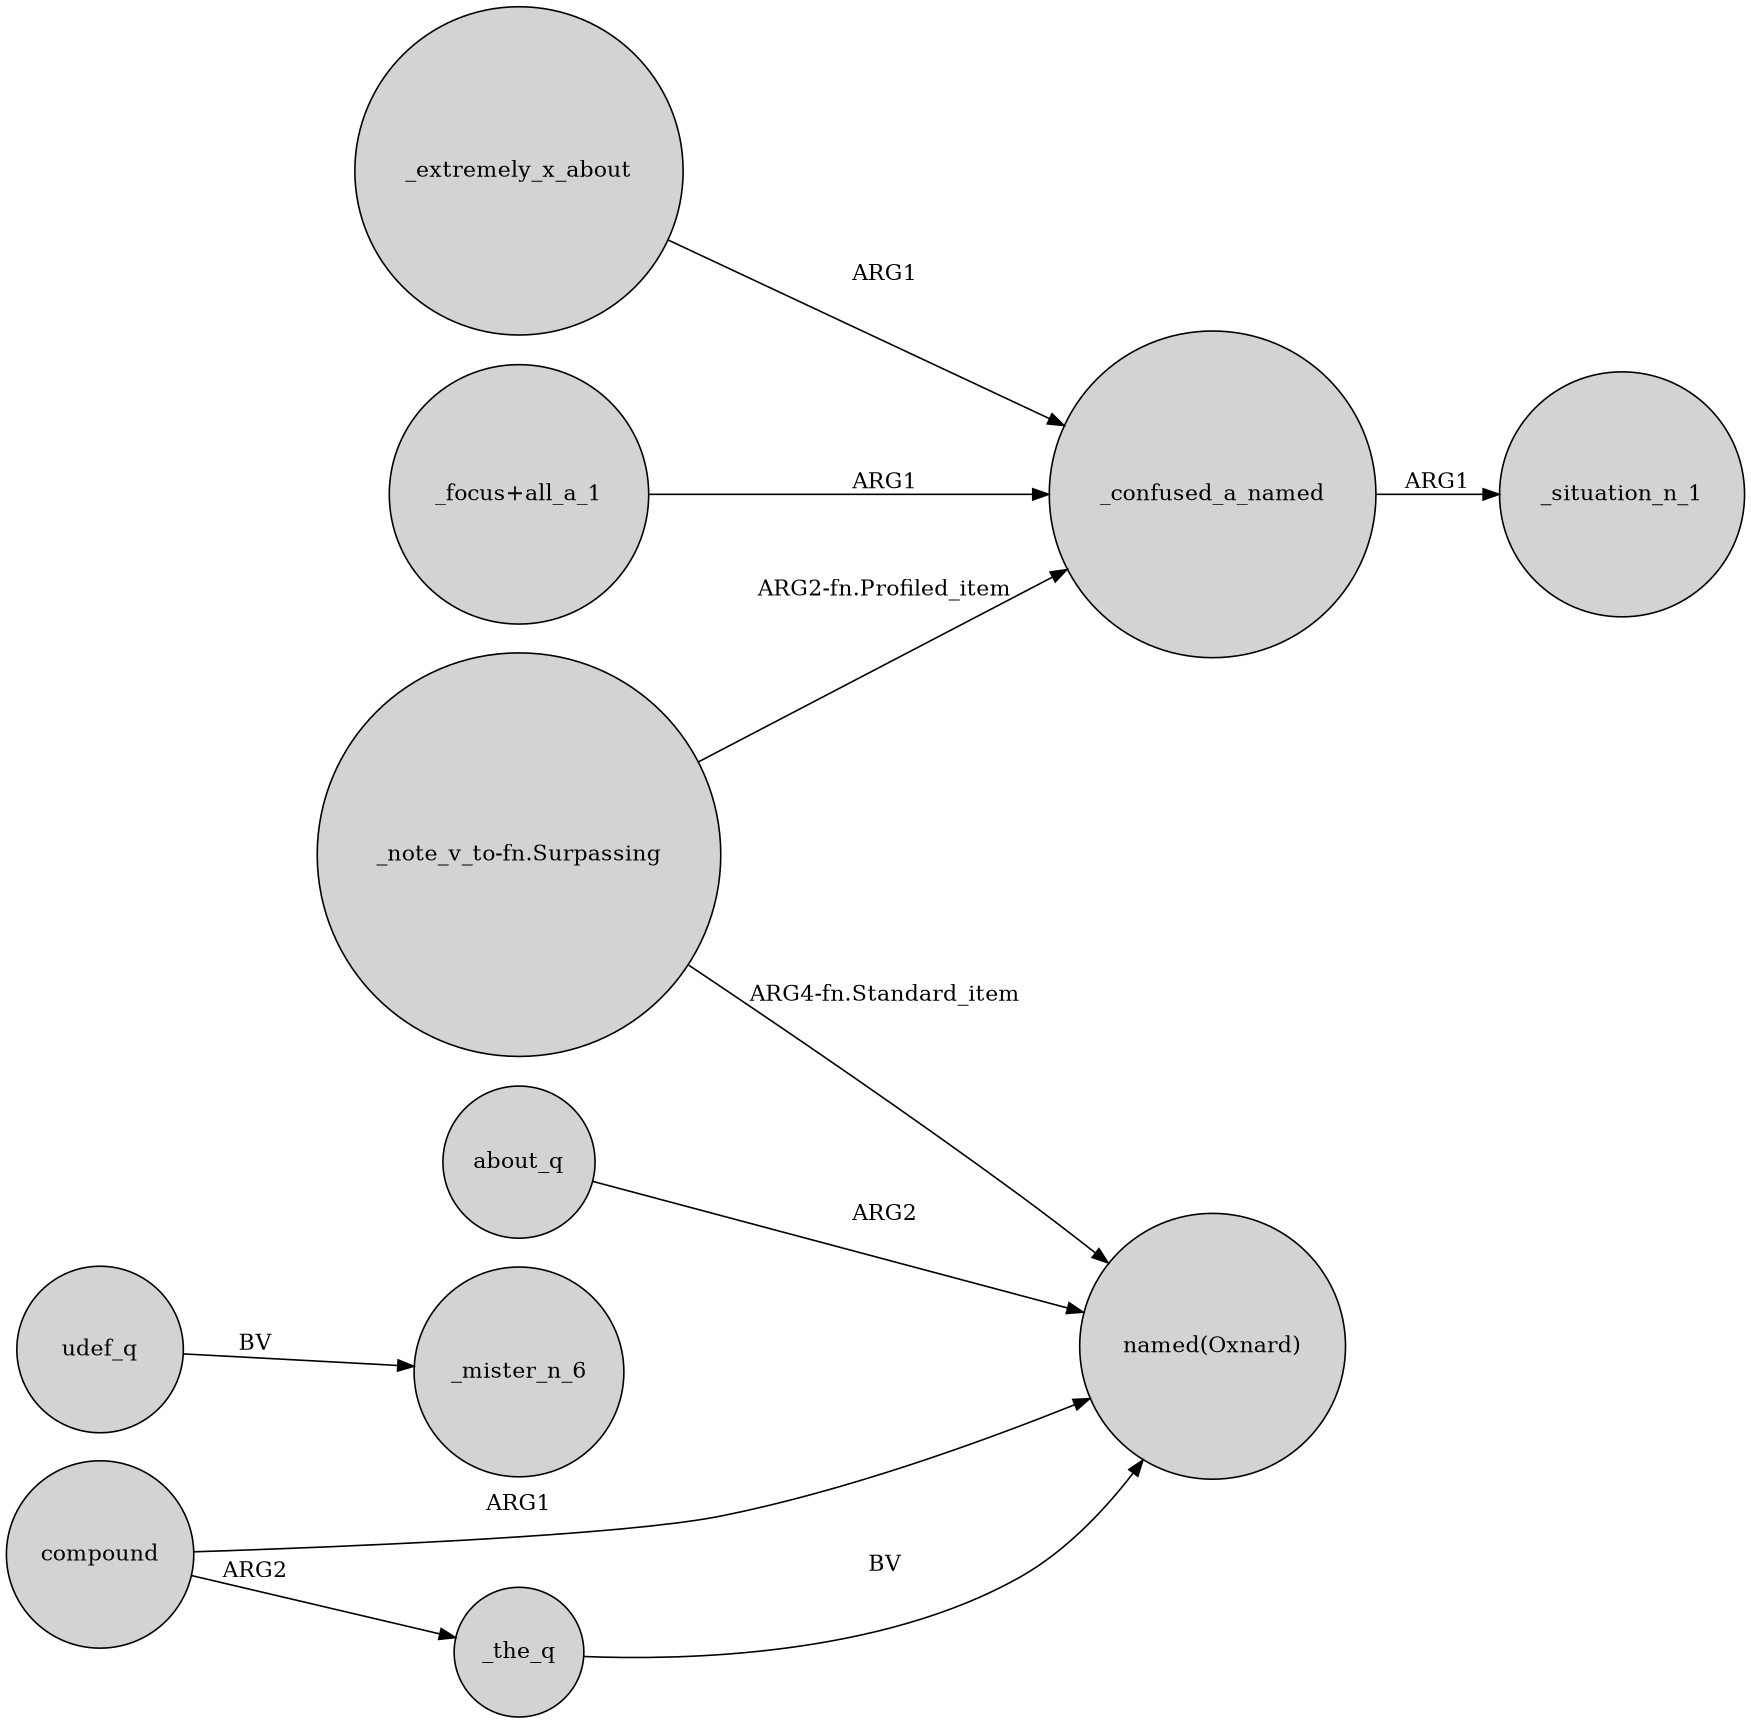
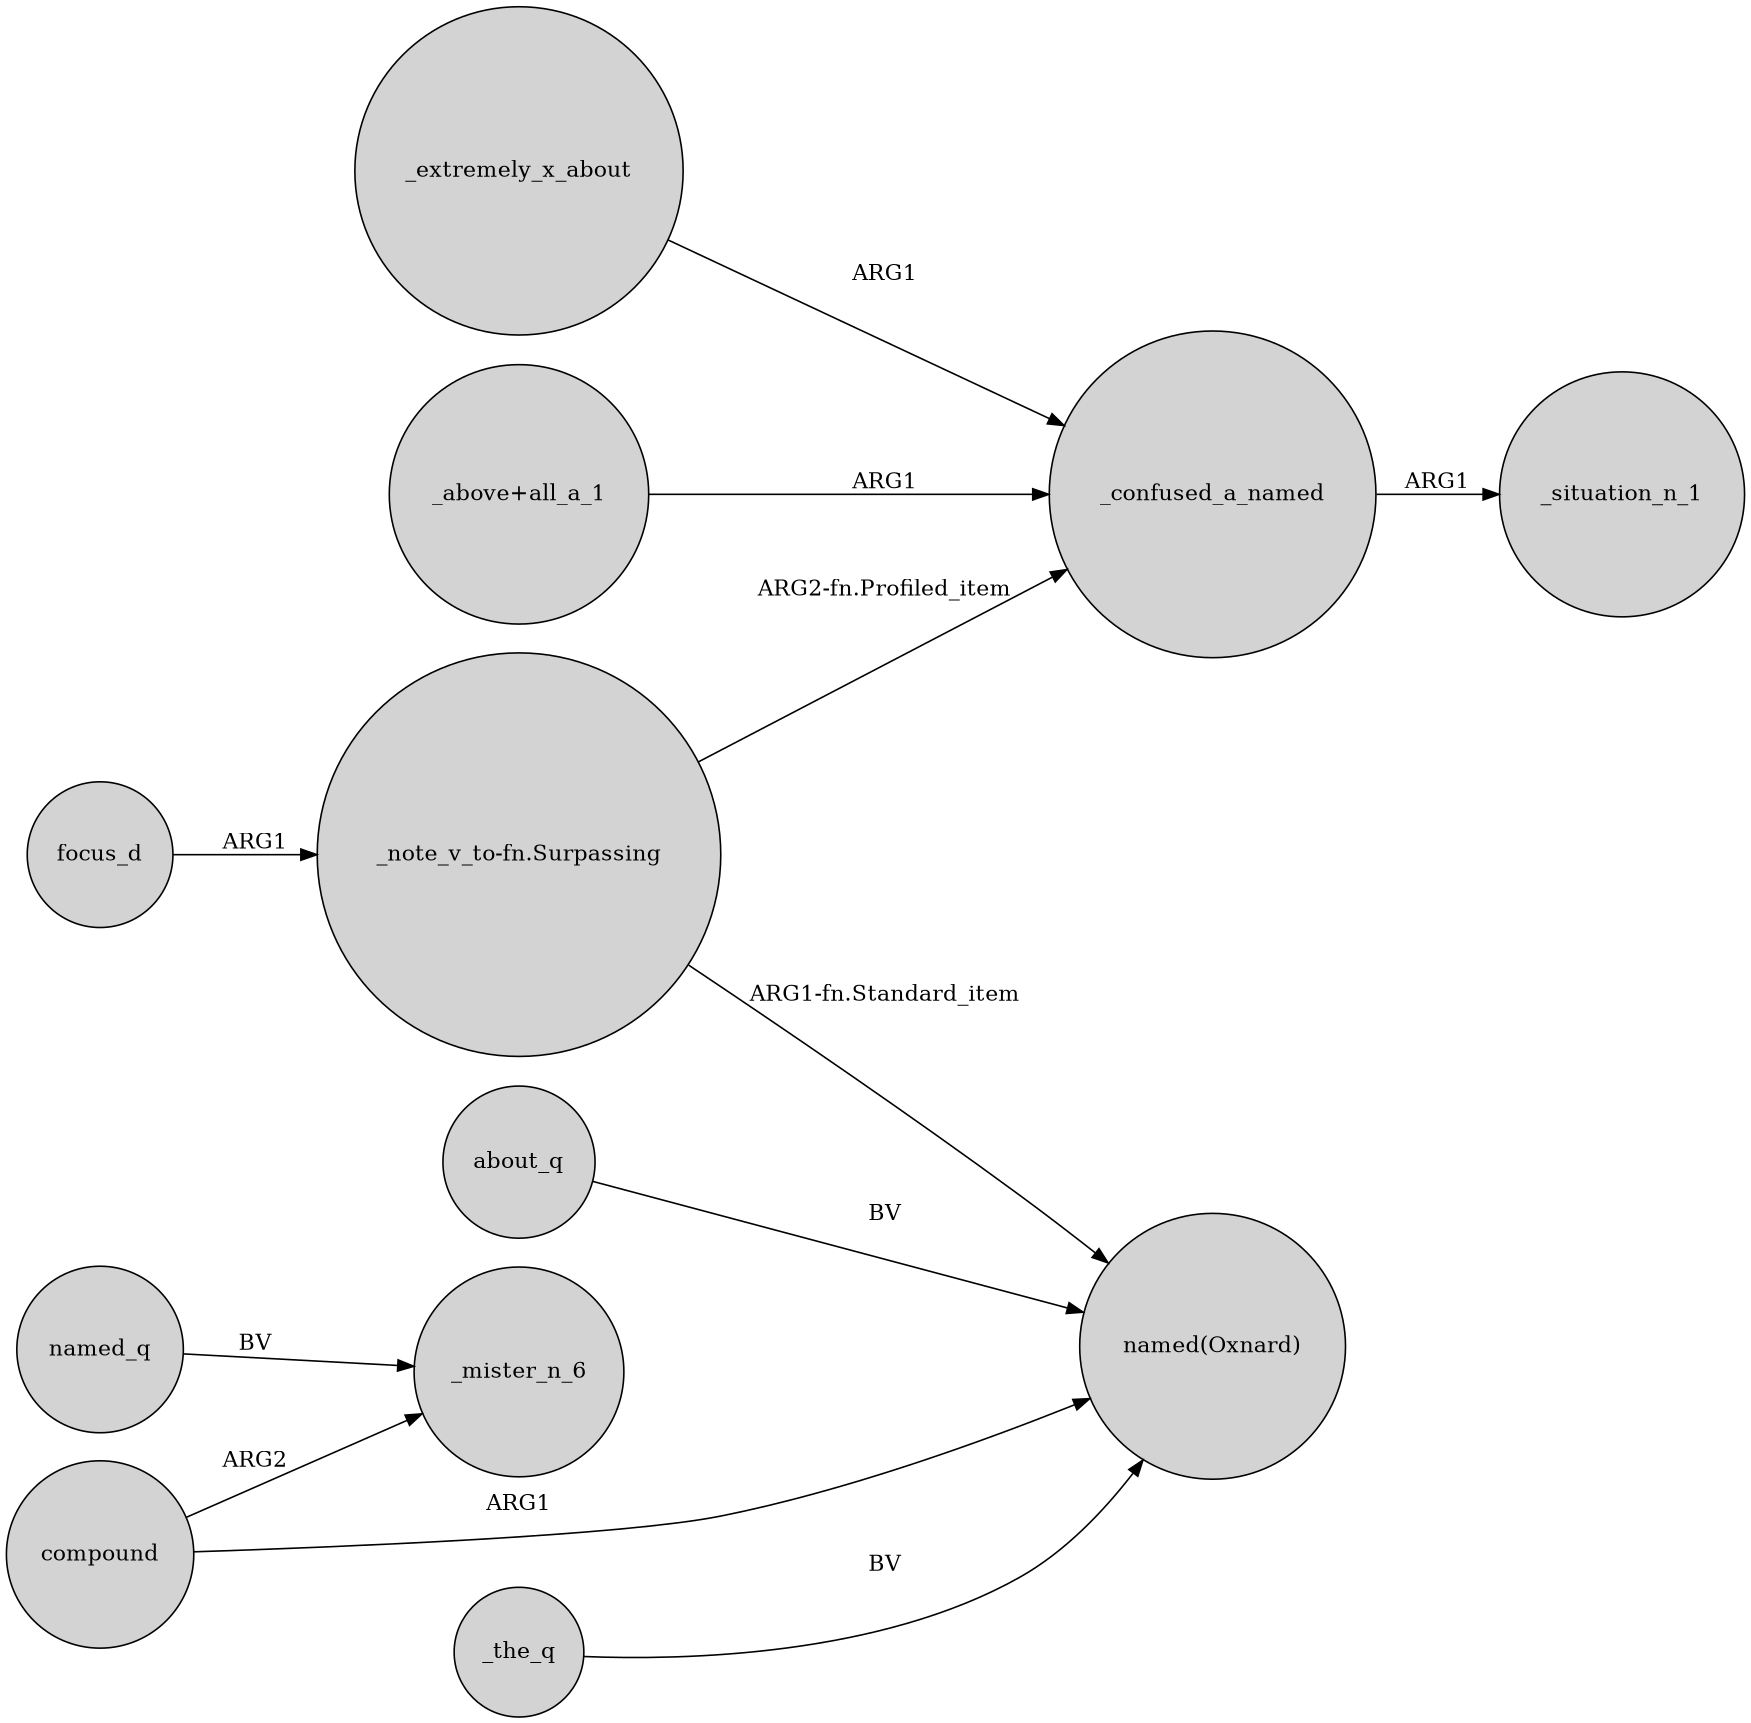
node "_focus+all_a_1": label "_focus+all_a_1" -> "_above+all_a_1"
node "focus_d": added
edge "_note_v_to-fn.Surpassing" -> "named(Oxnard)": label "ARG4-fn.Standard_item" -> "ARG1-fn.Standard_item"
edge "about_q" -> "named(Oxnard)": label "ARG2" -> "BV"
node "udef_q": label "udef_q" -> "named_q"
edge "compound" -> "_the_q": now "compound" -> "_mister_n_6"
